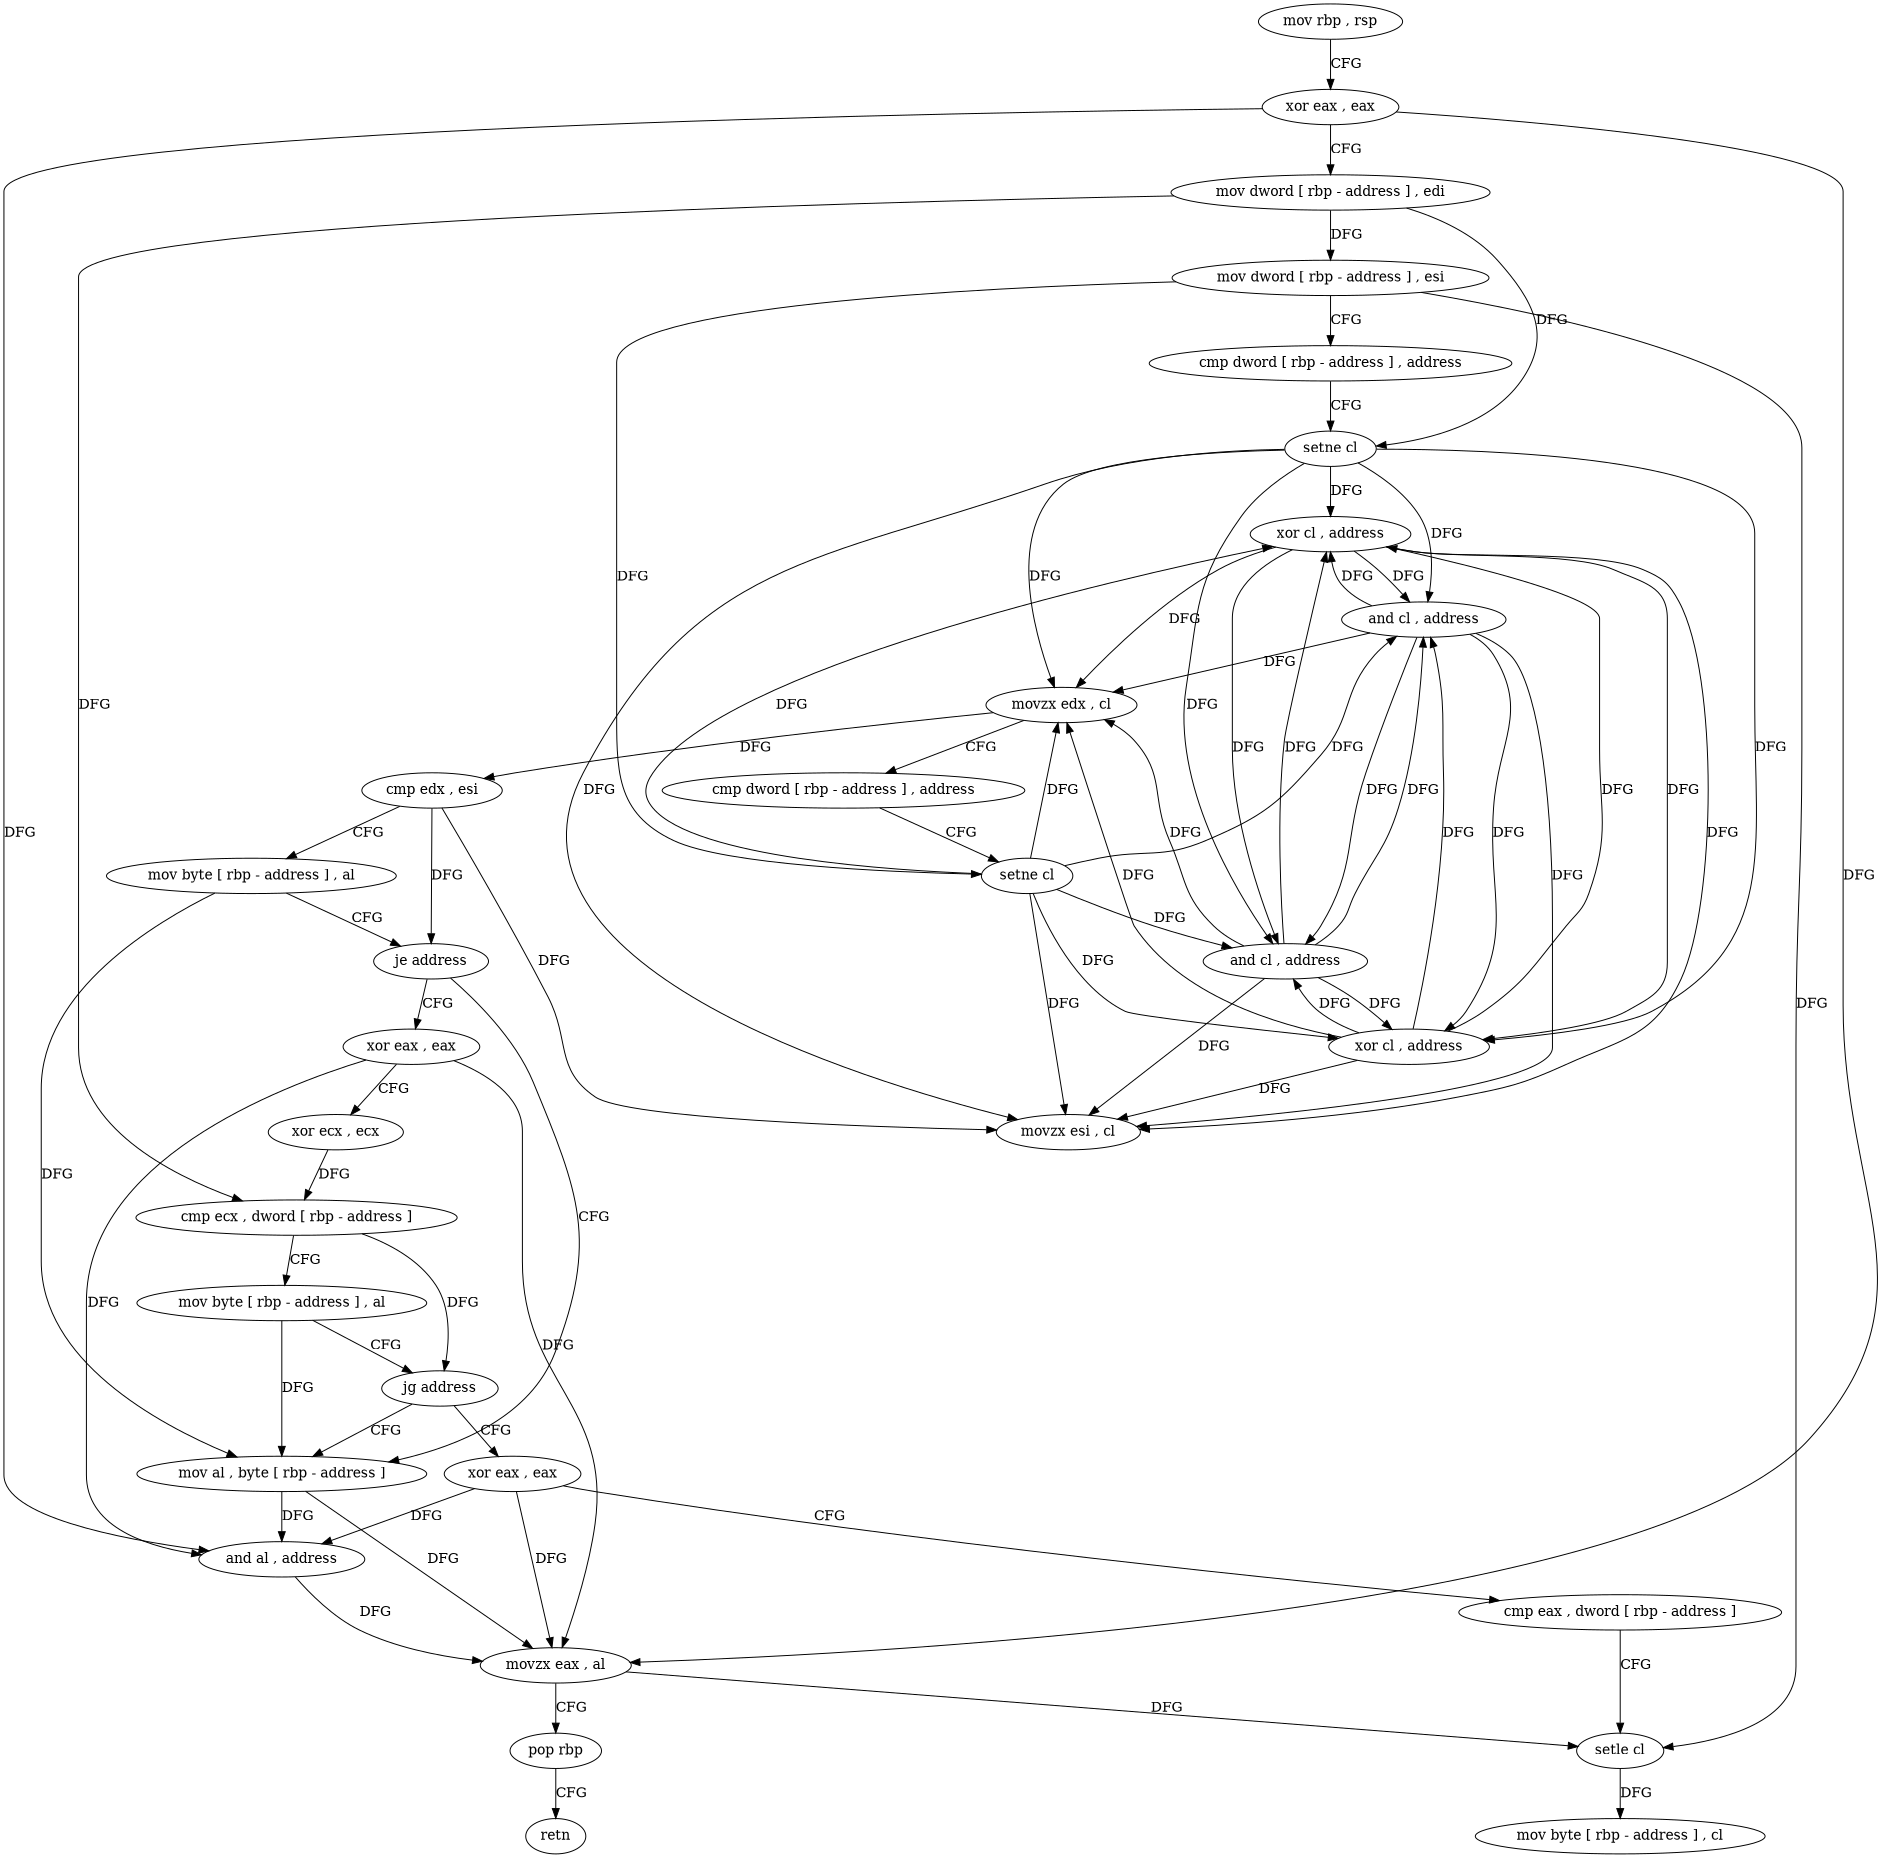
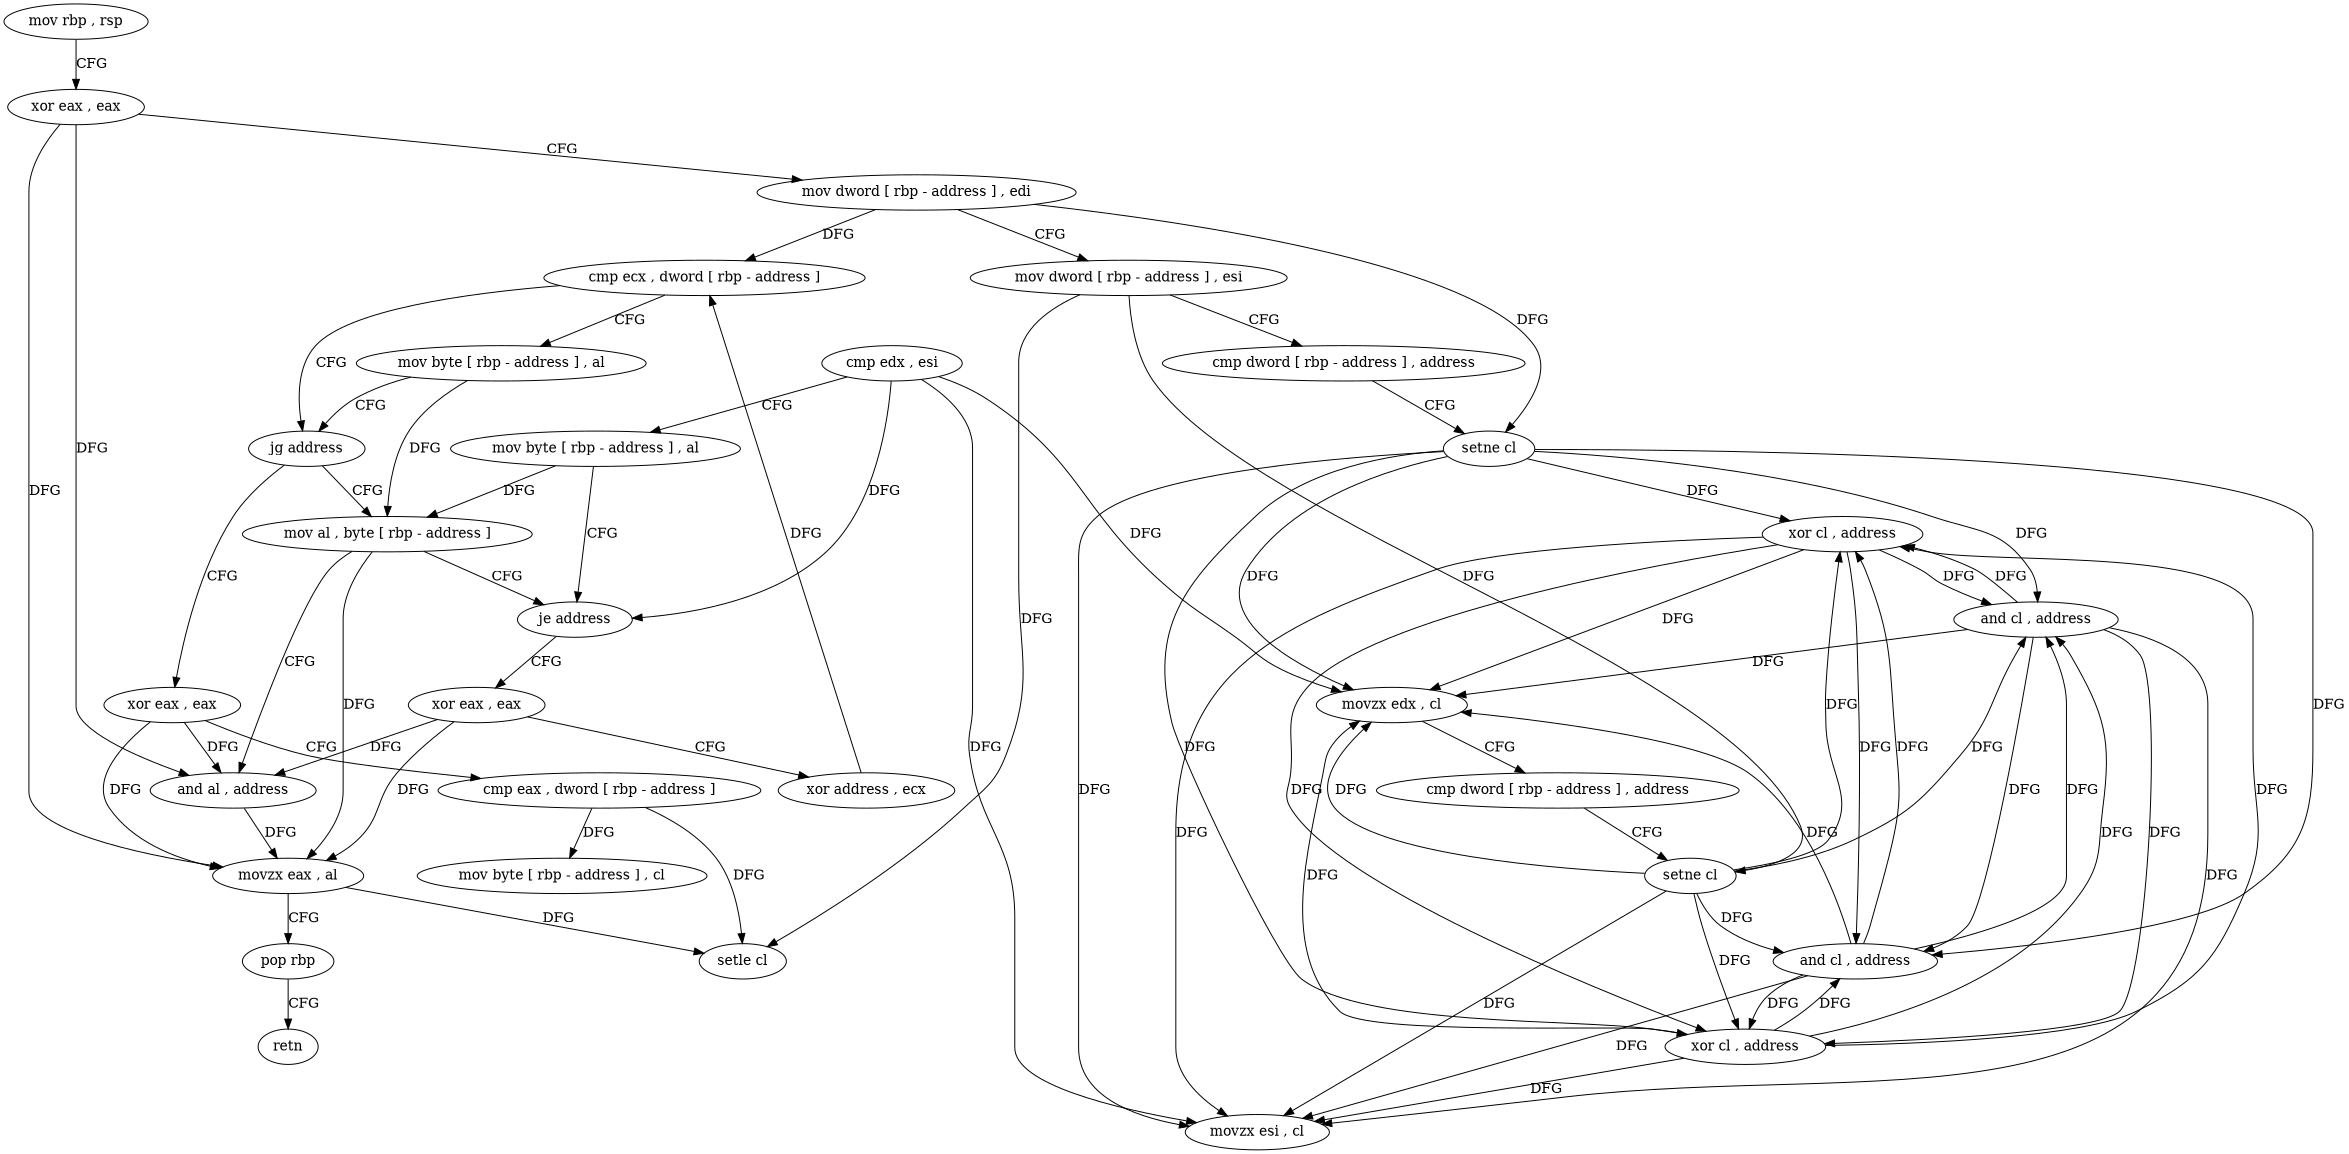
edge "mov dword [ rbp - address ] , edi" -> "mov dword [ rbp - address ] , esi": label "DFG" -> "CFG"
edge "movzx edx , cl" -> "cmp edx , esi": reversed
node "xor ecx , ecx": label "xor ecx , ecx" -> "xor address , ecx"
edge "je address" -> "mov al , byte [ rbp - address ]": reversed
edge "cmp ecx , dword [ rbp - address ]" -> "jg address": label "DFG" -> "CFG"
edge "mov al , byte [ rbp - address ]" -> "and al , address": label "DFG" -> "CFG"
edge "cmp eax , dword [ rbp - address ]" -> "setle cl": label "CFG" -> "DFG"
edge "setle cl" -> "mov byte [ rbp - address ] , cl": now "cmp eax , dword [ rbp - address ]" -> "mov byte [ rbp - address ] , cl"
